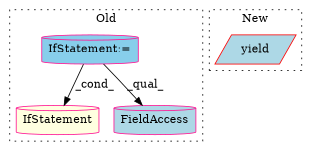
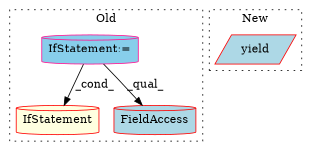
node "IfStatement": color deeppink -> red
node "FieldAccess": color deeppink -> red
